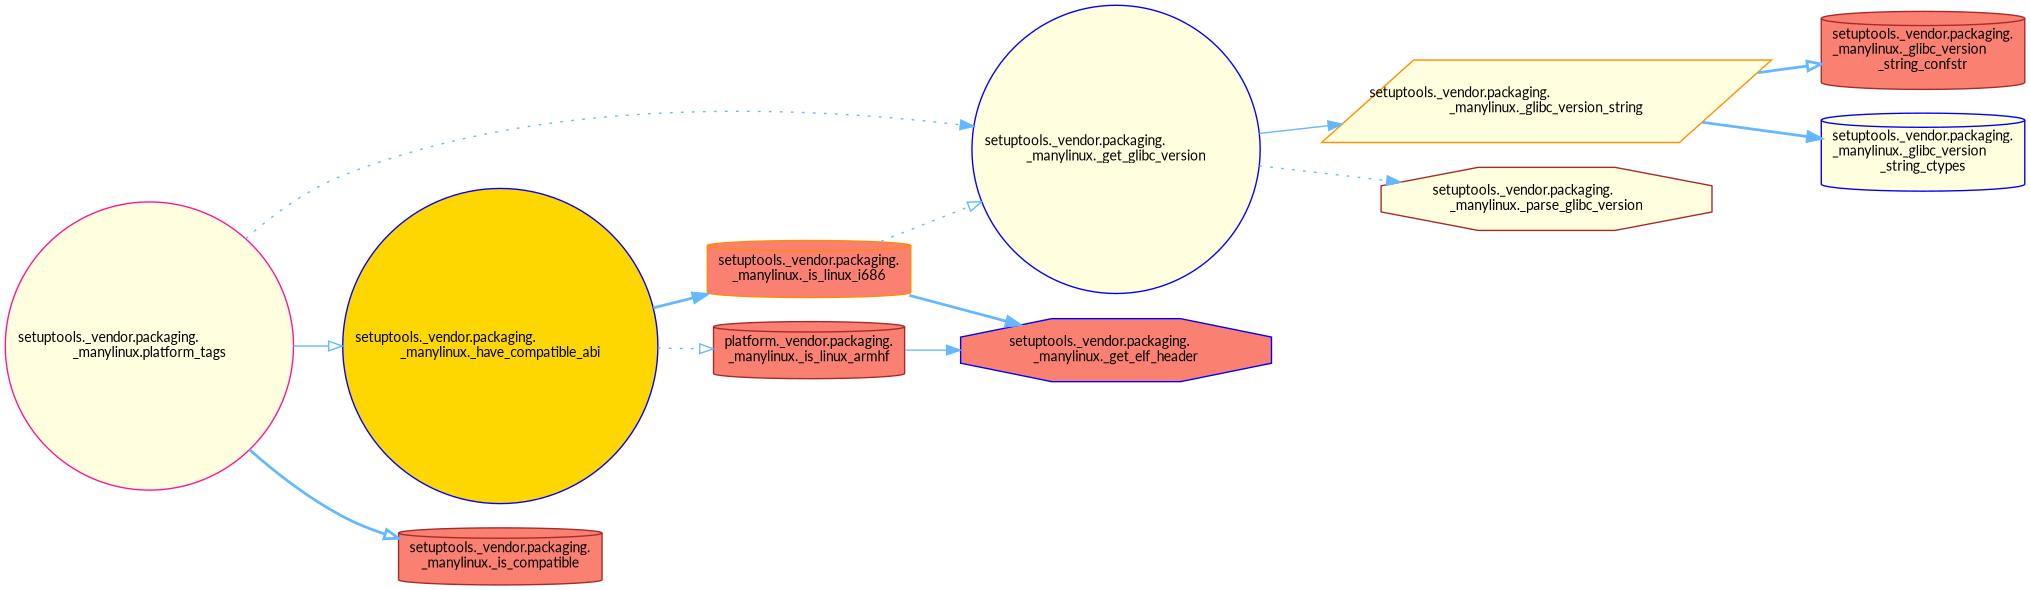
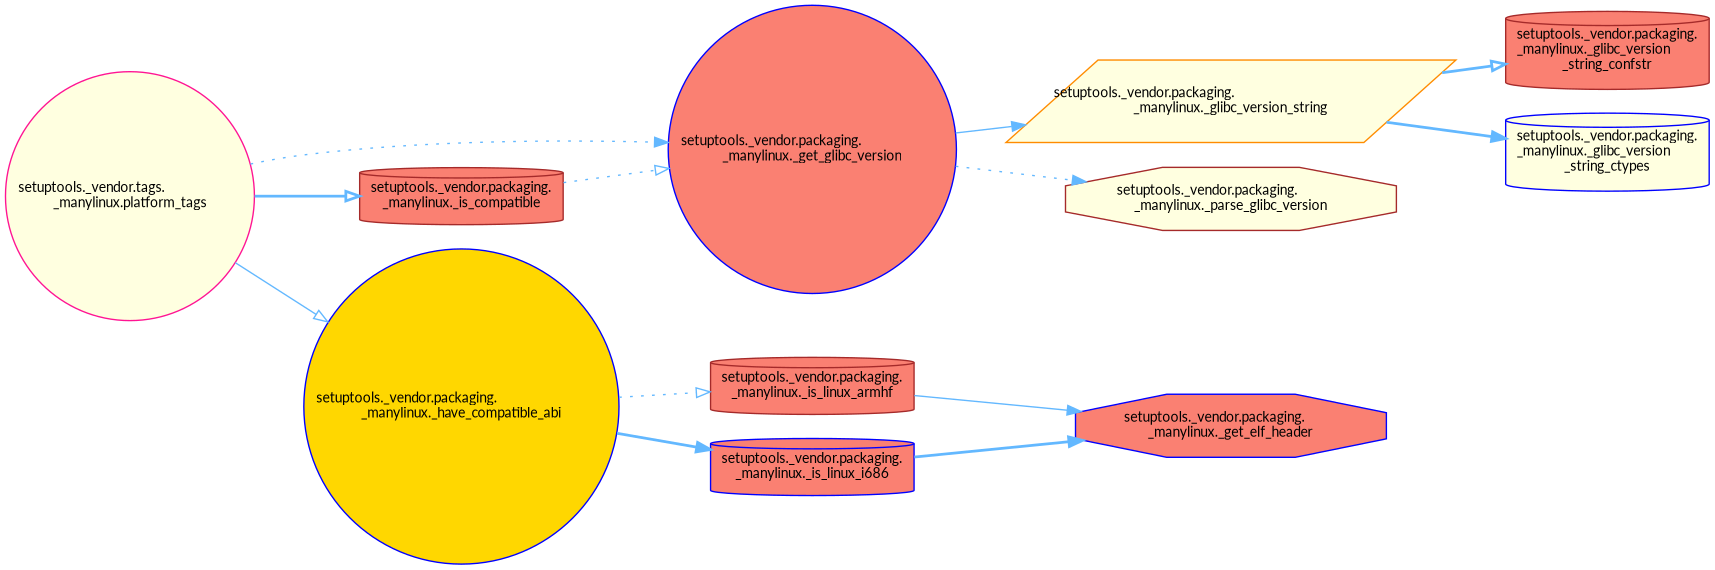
node "setuptools._vendor.packaging. _manylinux._get_glibc_version": fillcolor lightyellow -> salmon
edge "setuptools._vendor.packaging. _manylinux._is_linux_i686" -> "setuptools._vendor.packaging. _manylinux._get_glibc_version": now "setuptools._vendor.packaging. _manylinux._is_compatible" -> "setuptools._vendor.packaging. _manylinux._get_glibc_version"
node "setuptools._vendor.packaging. _manylinux._is_linux_i686": color darkorange -> blue
node "setuptools._vendor.packaging. _manylinux.platform_tags": label "setuptools._vendor.packaging. _manylinux.platform_tags" -> "setuptools._vendor.tags. _manylinux.platform_tags"
node "platform._vendor.packaging. _manylinux._is_linux_armhf": label "platform._vendor.packaging. _manylinux._is_linux_armhf" -> "setuptools._vendor.packaging. _manylinux._is_linux_armhf"
